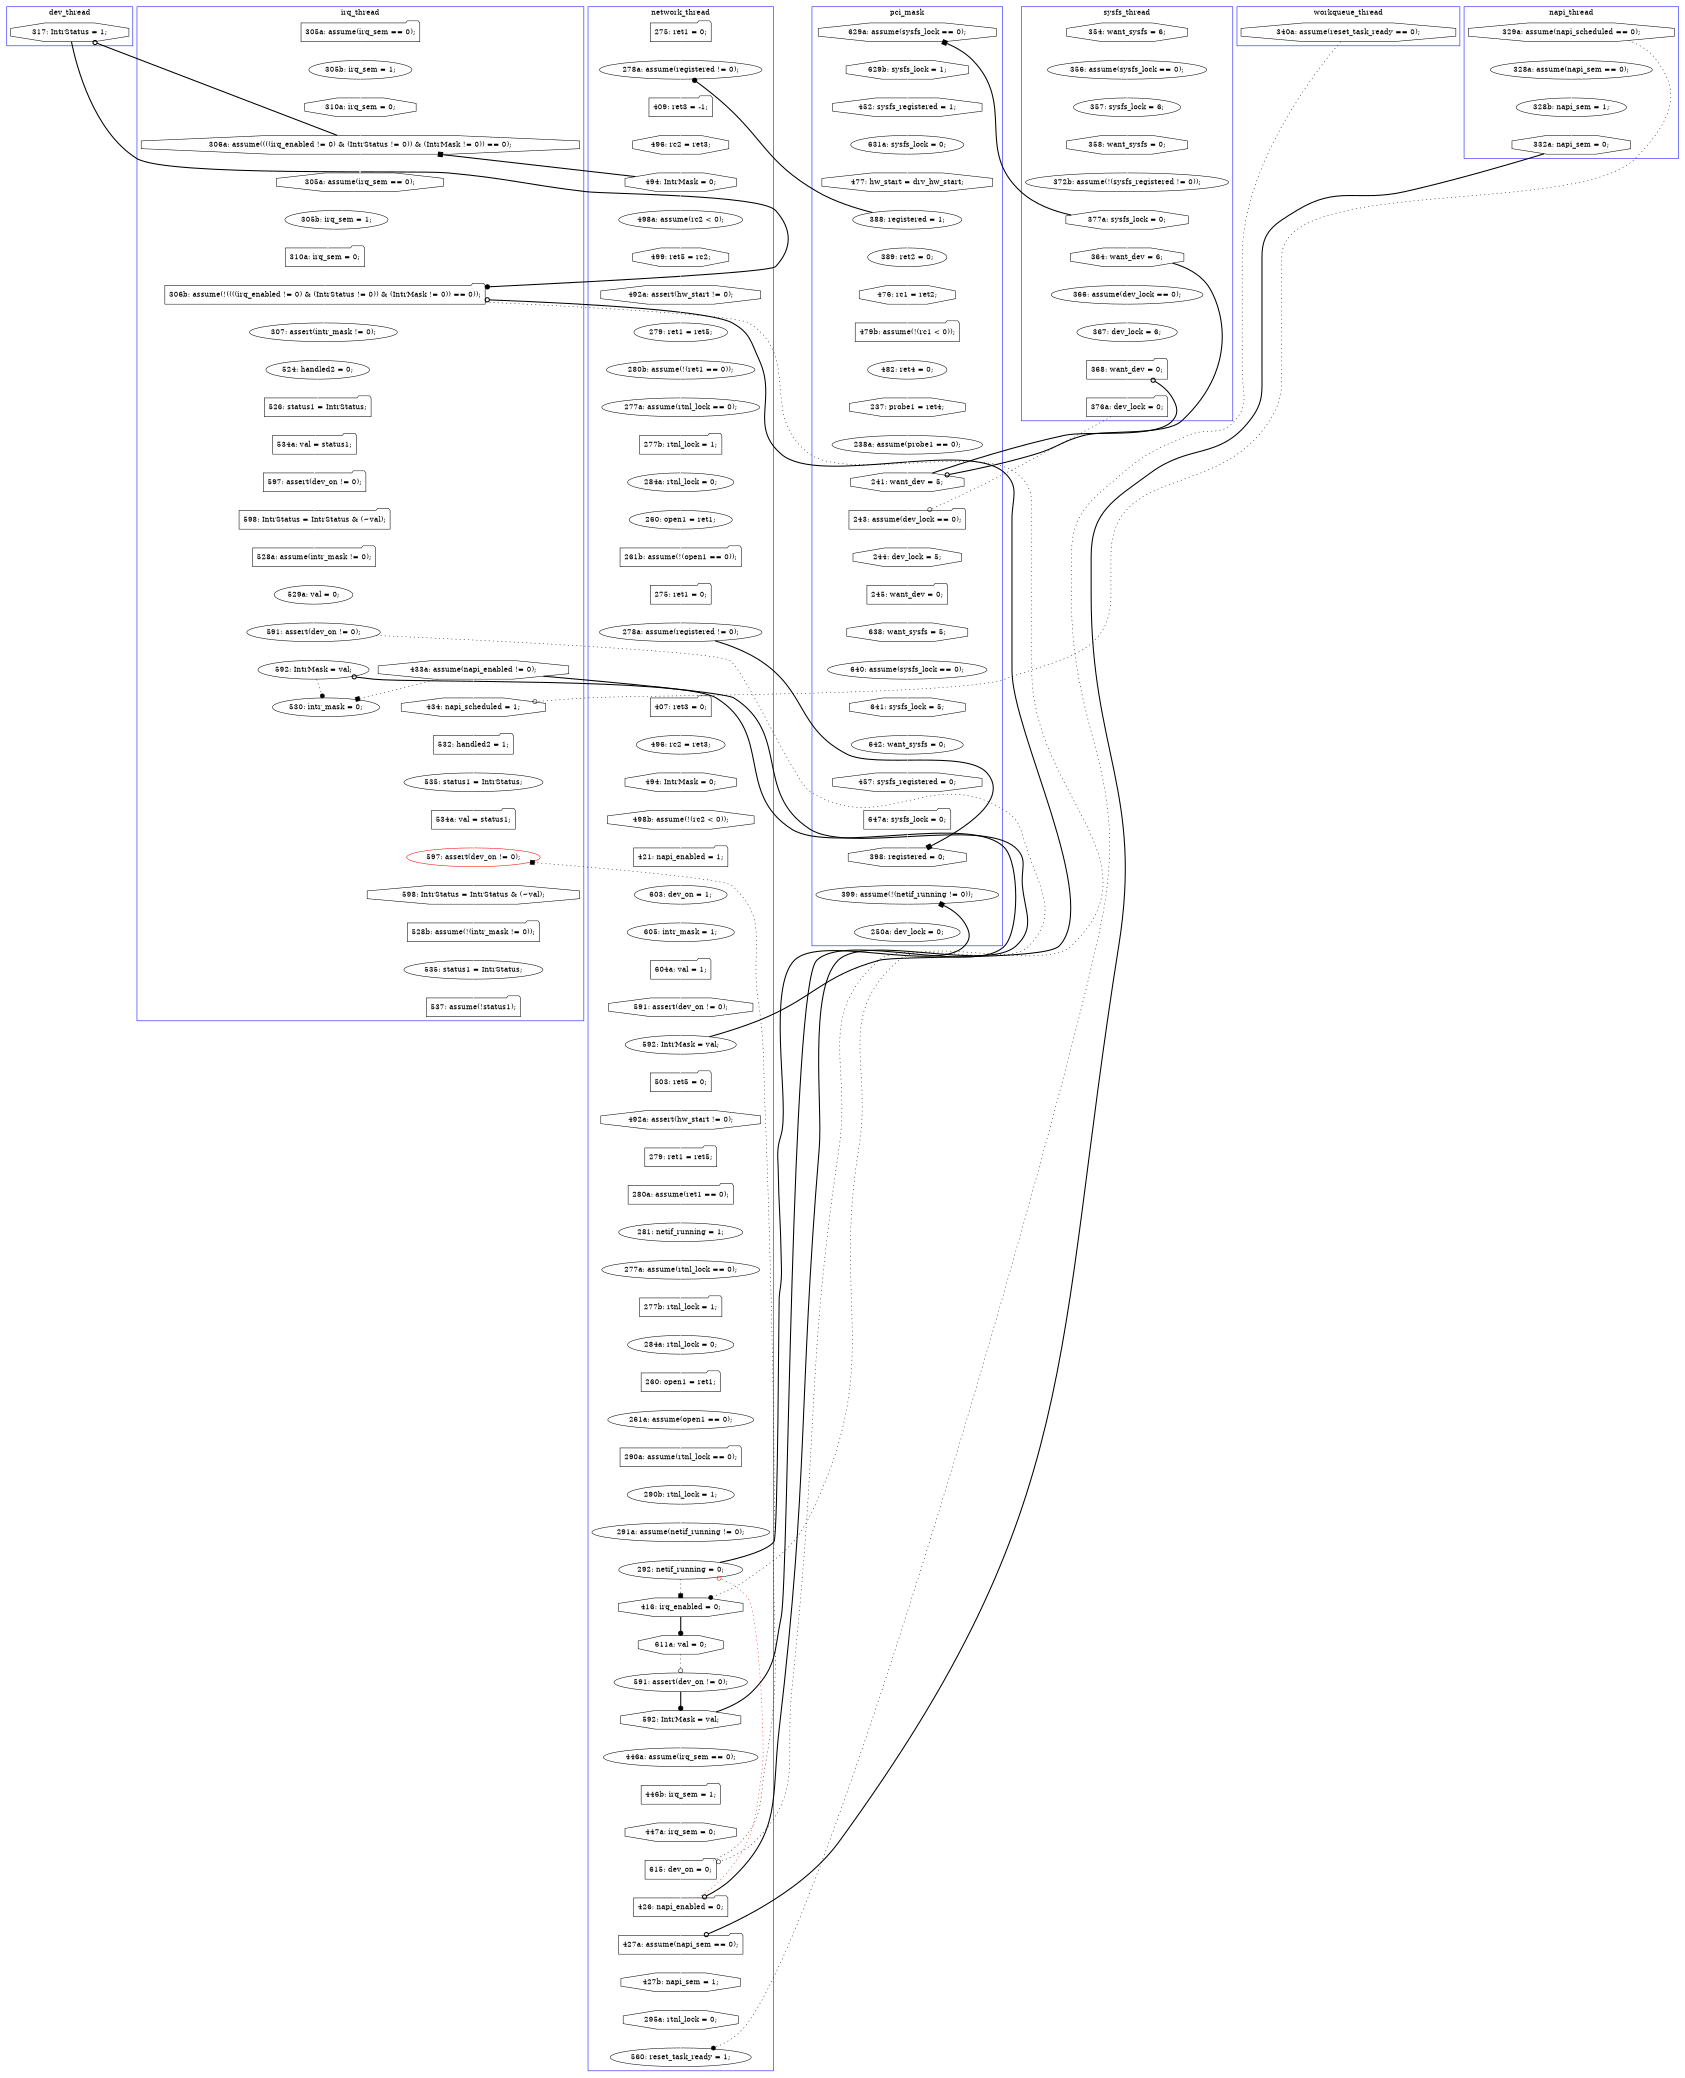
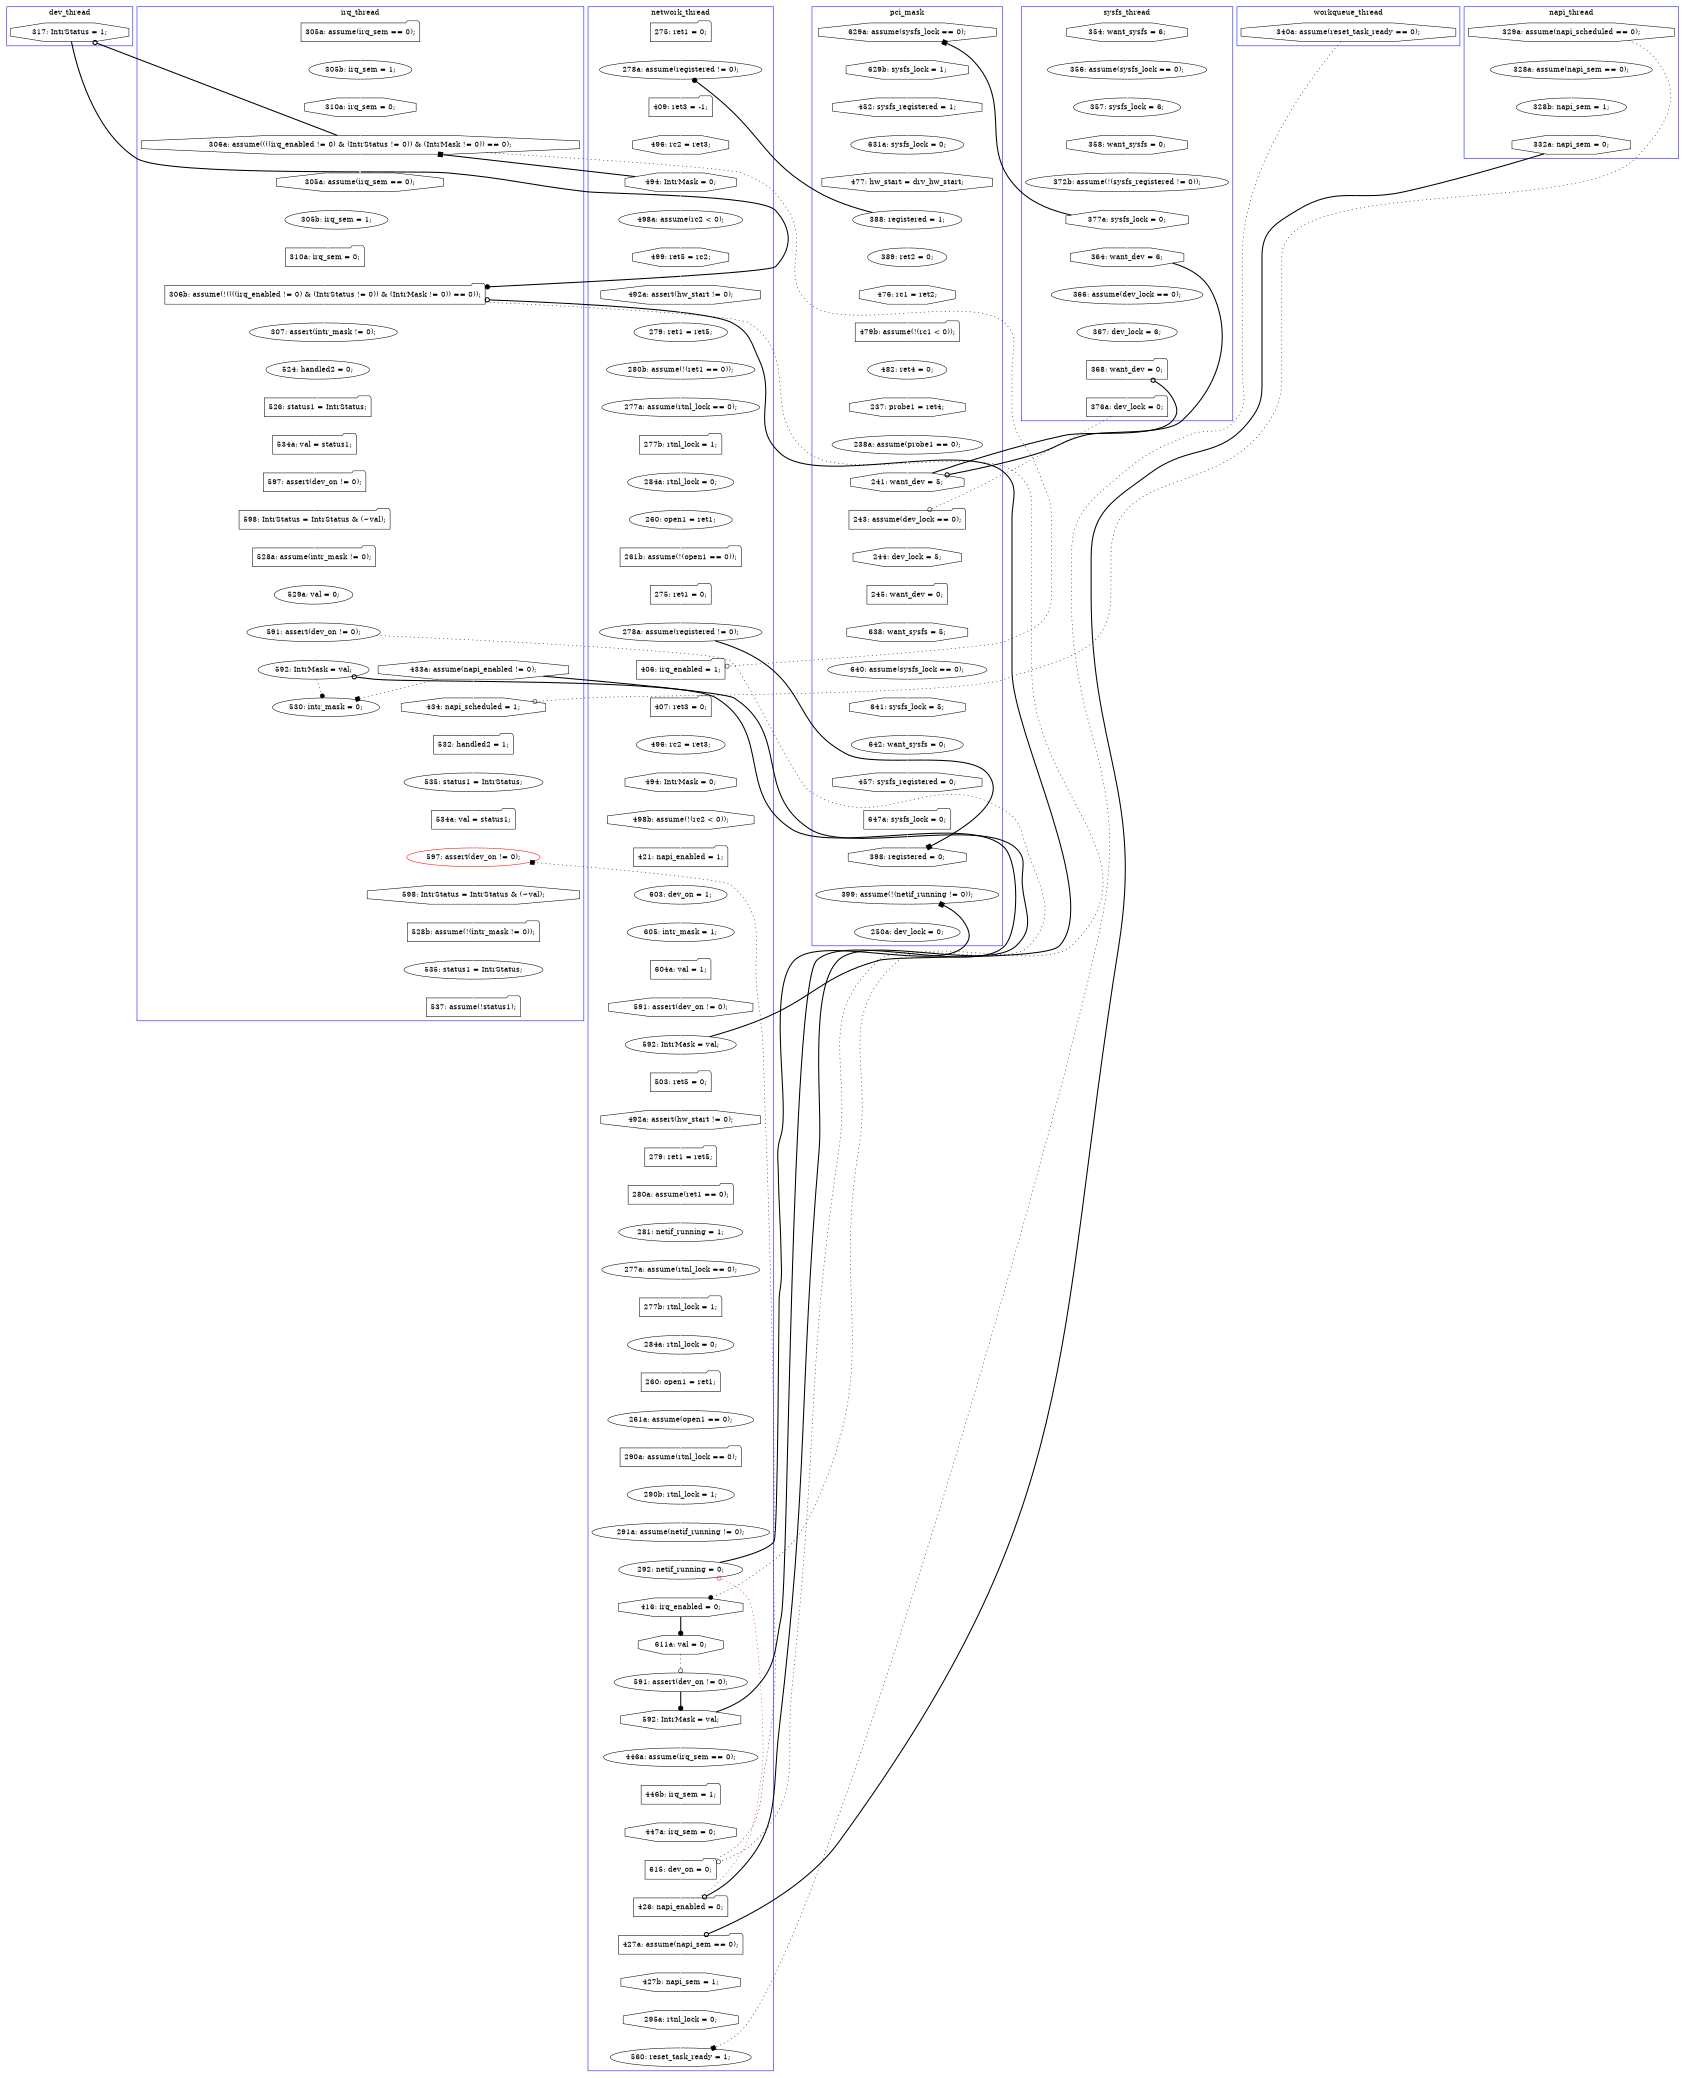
node "406: irq_enabled = 1;": added
edge "340a: assume(reset_task_ready == 0);" -> "560: reset_task_ready = 1;": arrowhead dot -> box
edge "292: netif_running = 0;" -> "416: irq_enabled = 0;": removed
